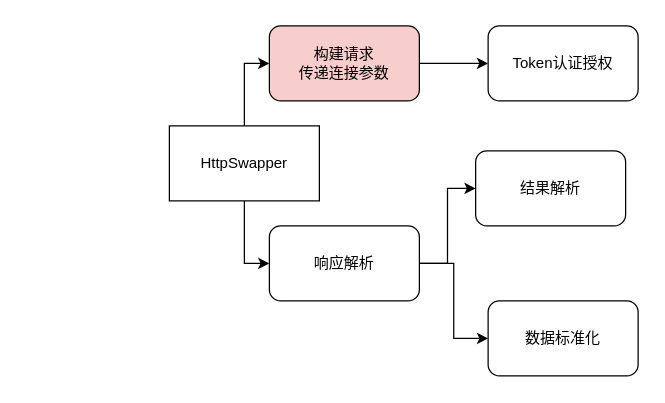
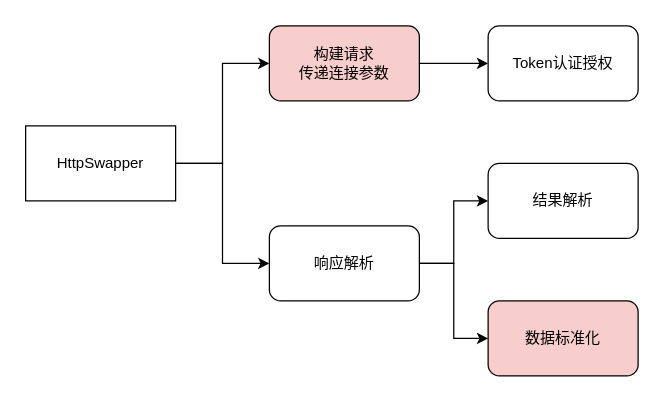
node "HttpSwapper": moved (244, 163) -> (101, 163)
node "结果解析": moved (551, 188) -> (563, 201)
node "数据标准化": fillcolor #ffffff -> #f8cecc
